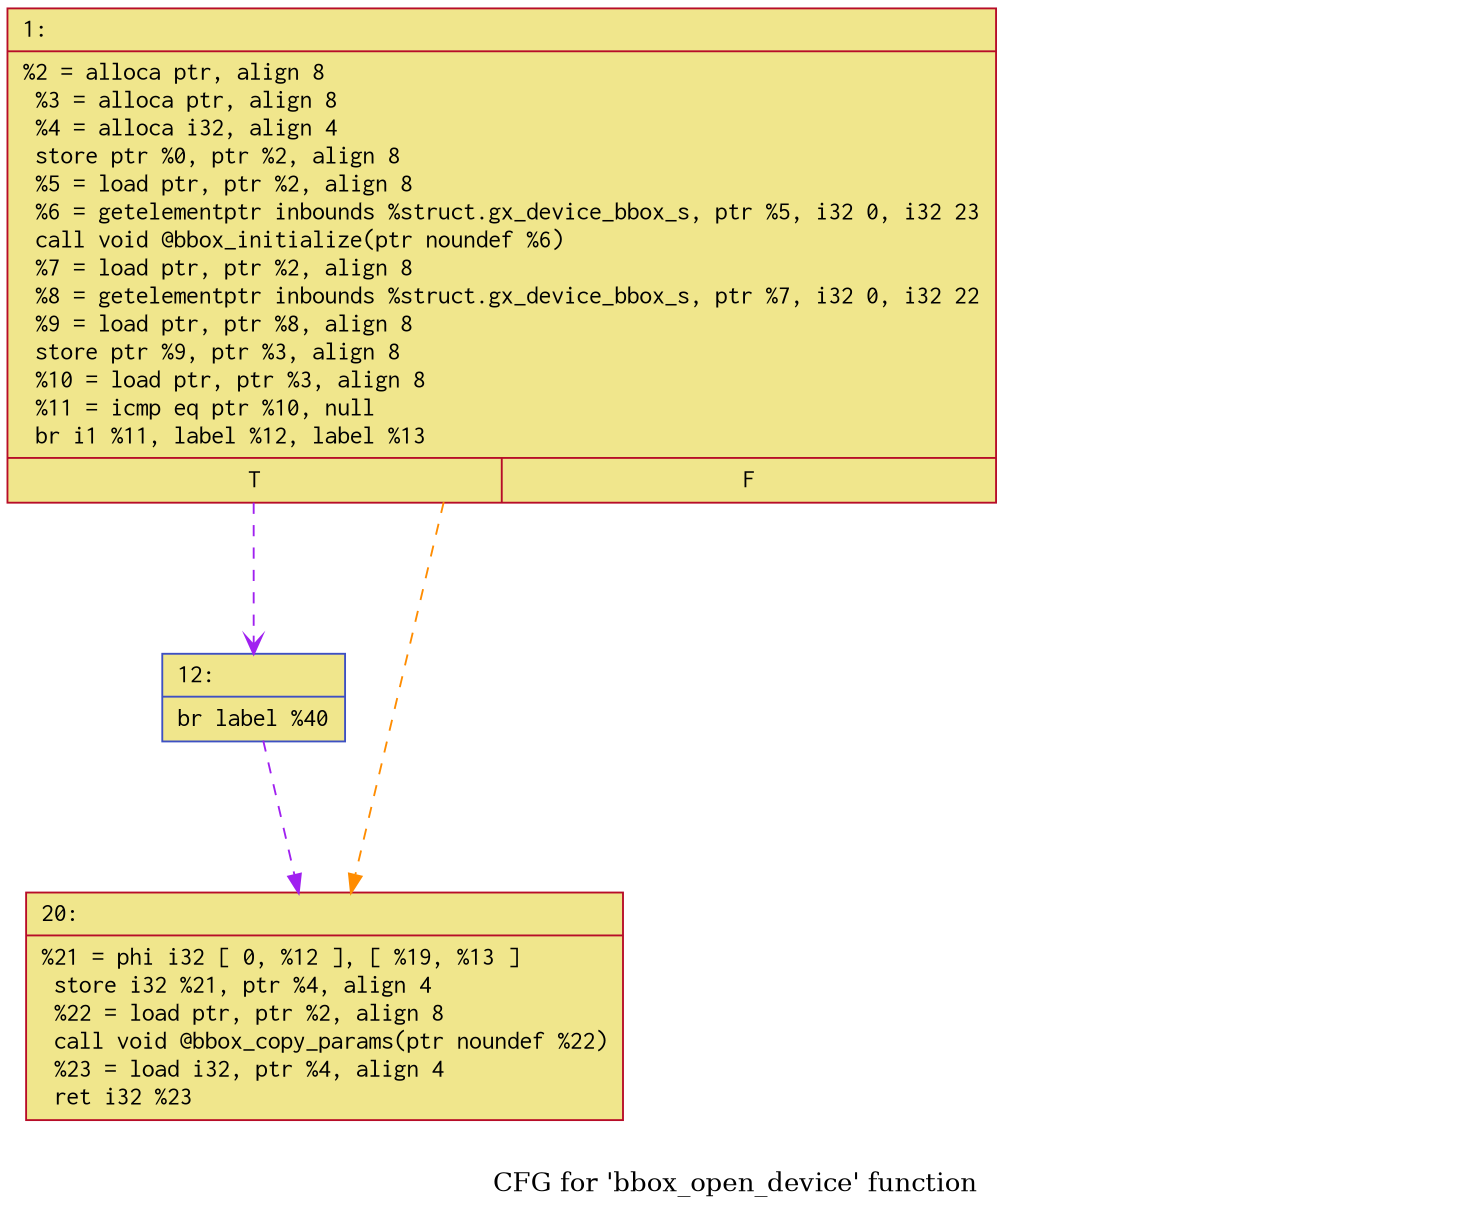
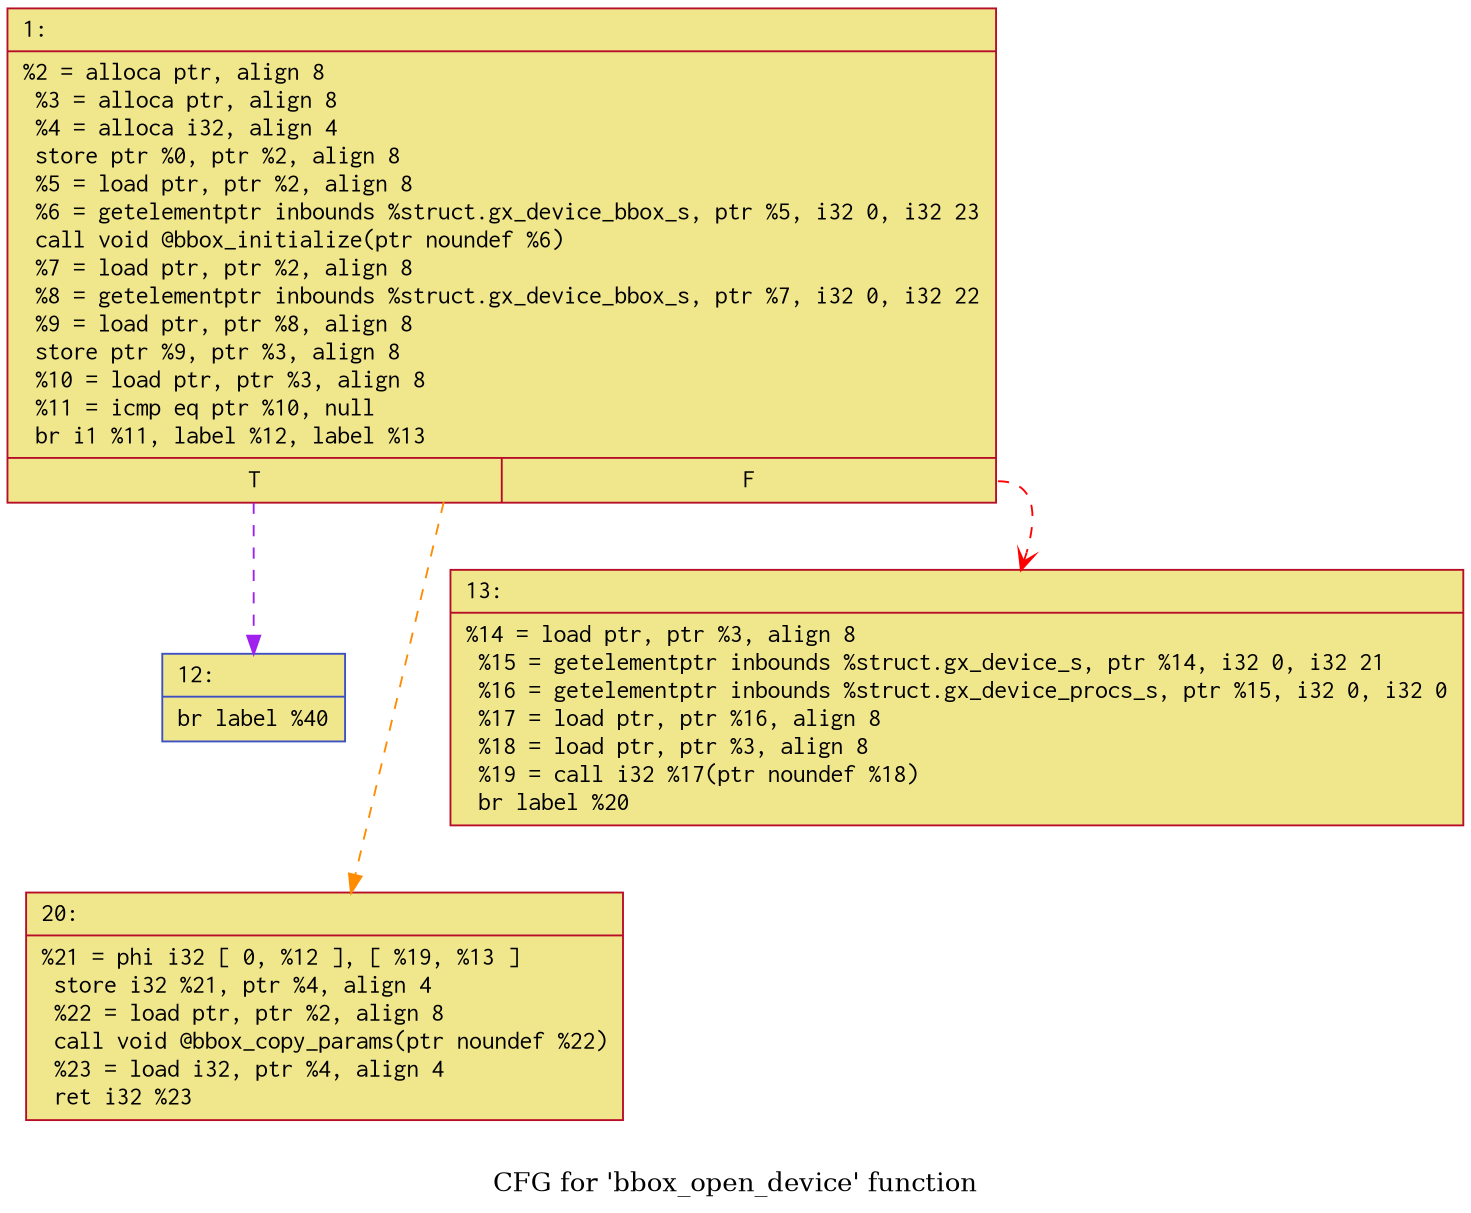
edge "1:" -> "12:": arrowhead vee -> normal
node "13:": added
edge "12:" -> "20:": removed
